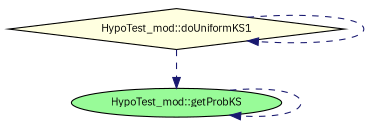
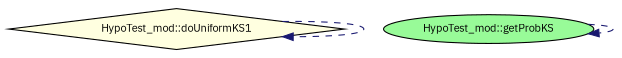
edge "HypoTest_mod::doUniformKS1" -> "HypoTest_mod::getProbKS": removed
